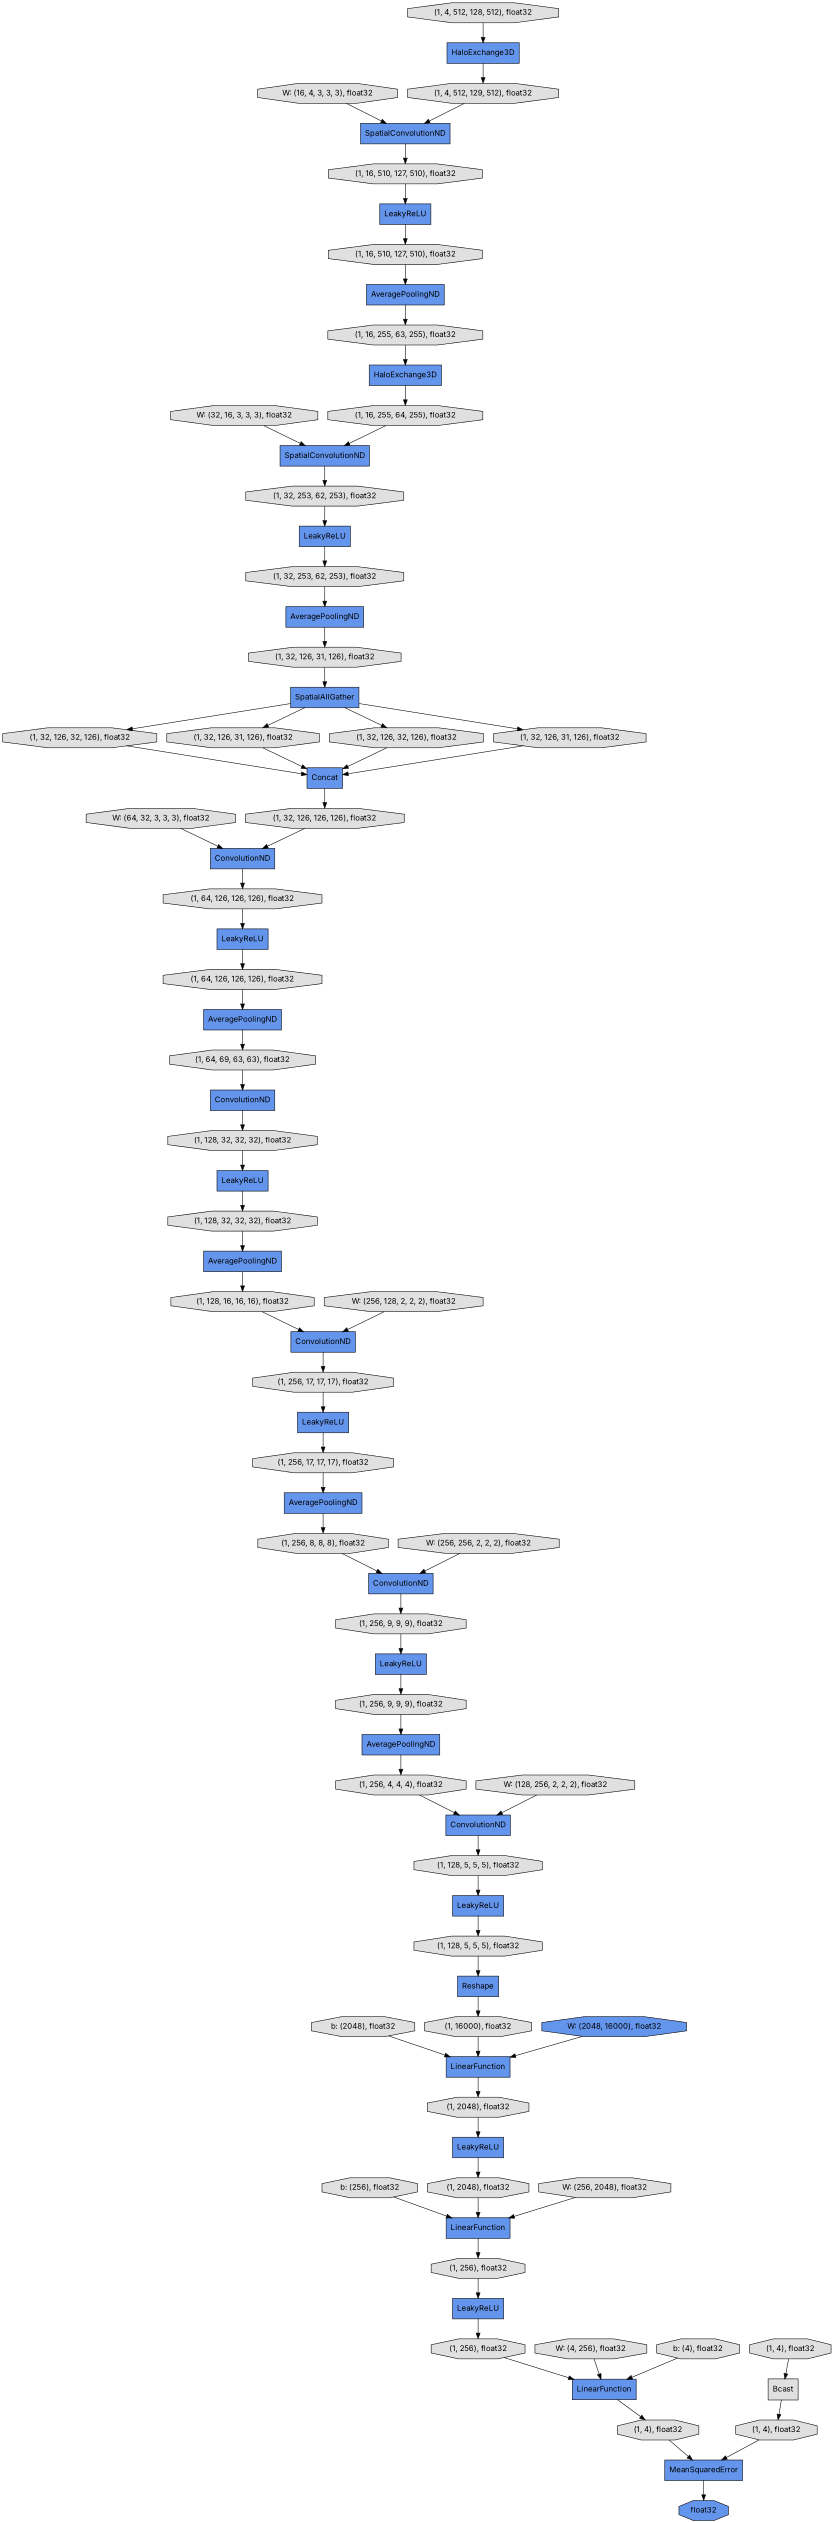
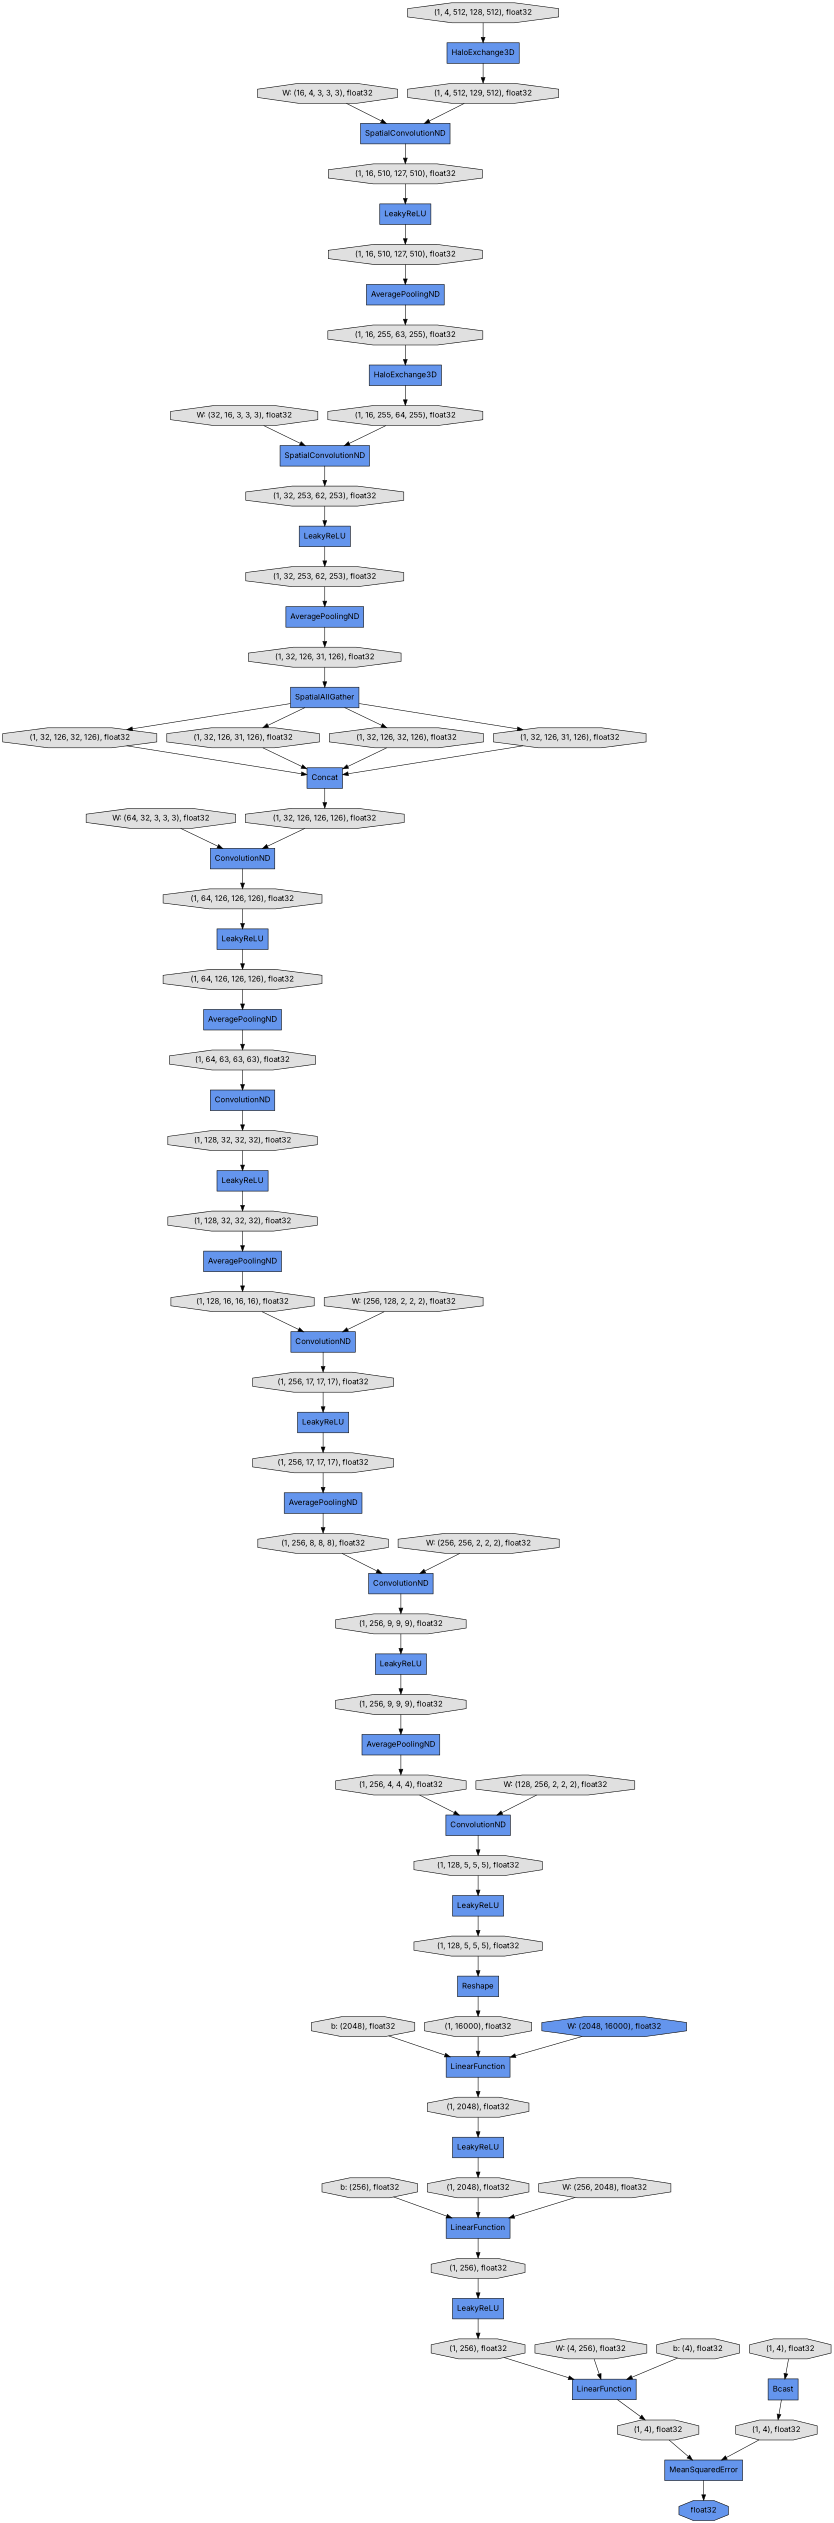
node "(1, 64, 69, 63, 63), float32": label "(1, 64, 69, 63, 63), float32" -> "(1, 64, 63, 63, 63), float32"
node "Bcast": fillcolor #e0e0e0 -> #6495ed
